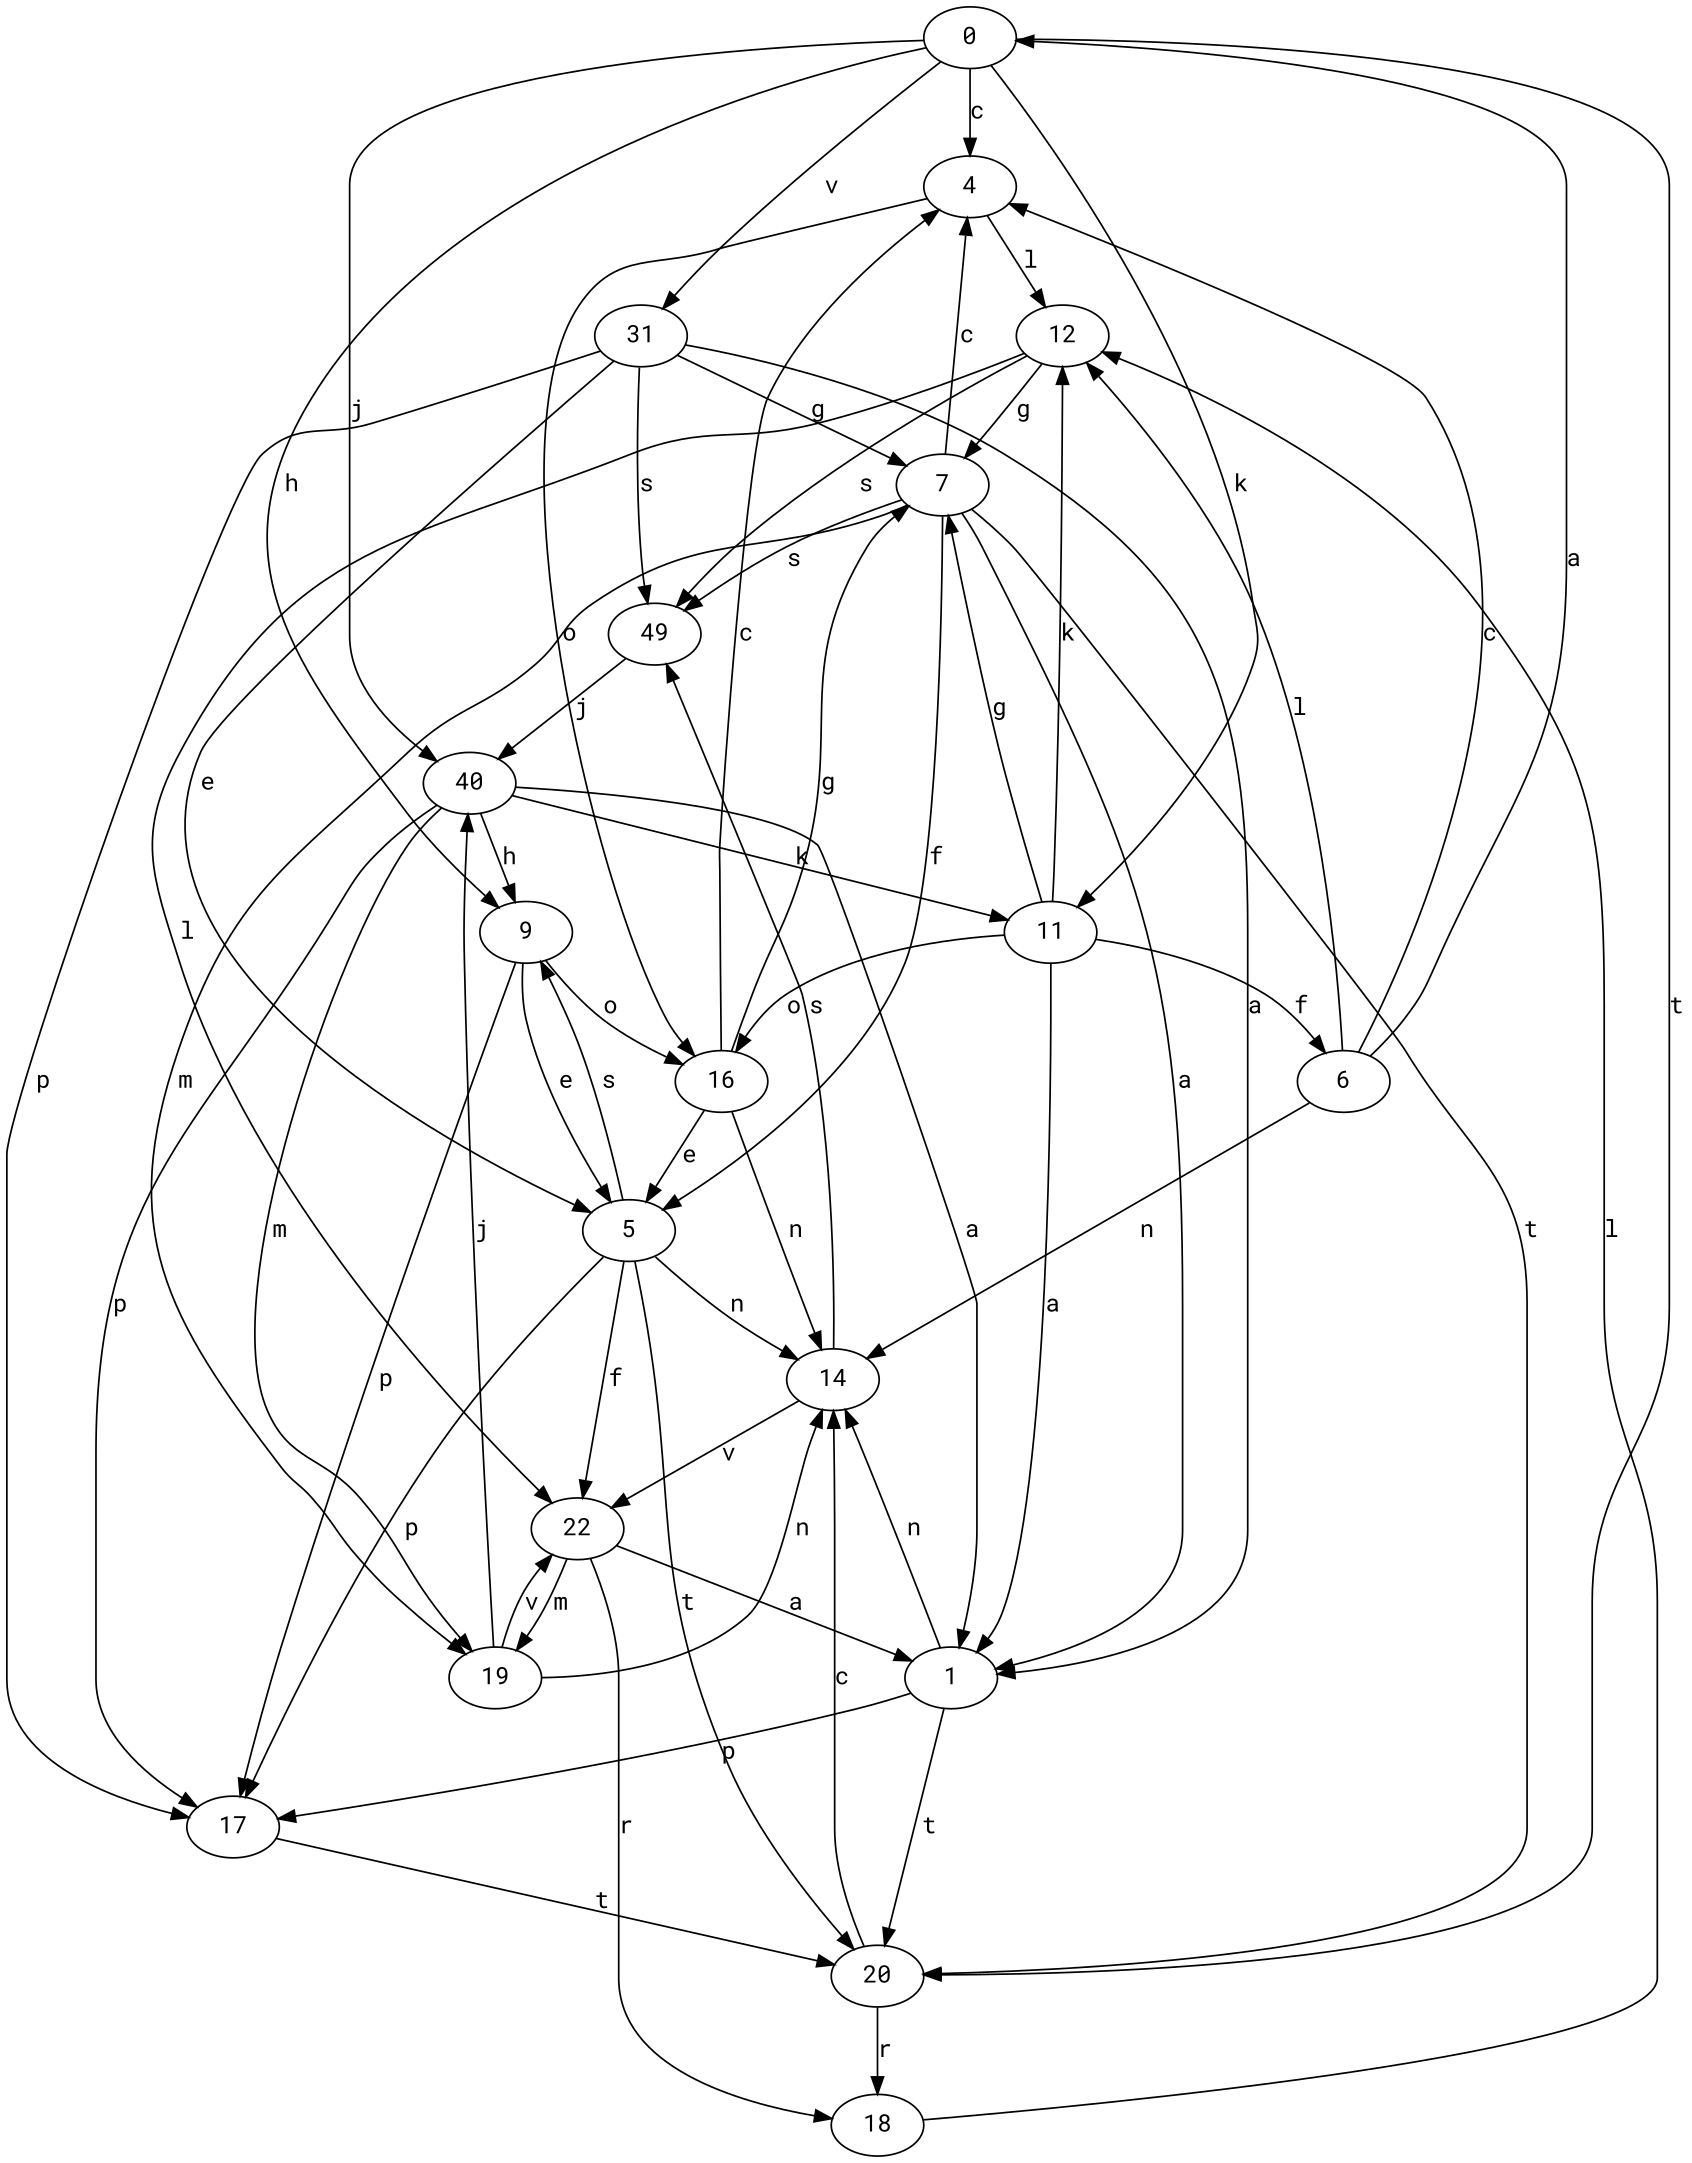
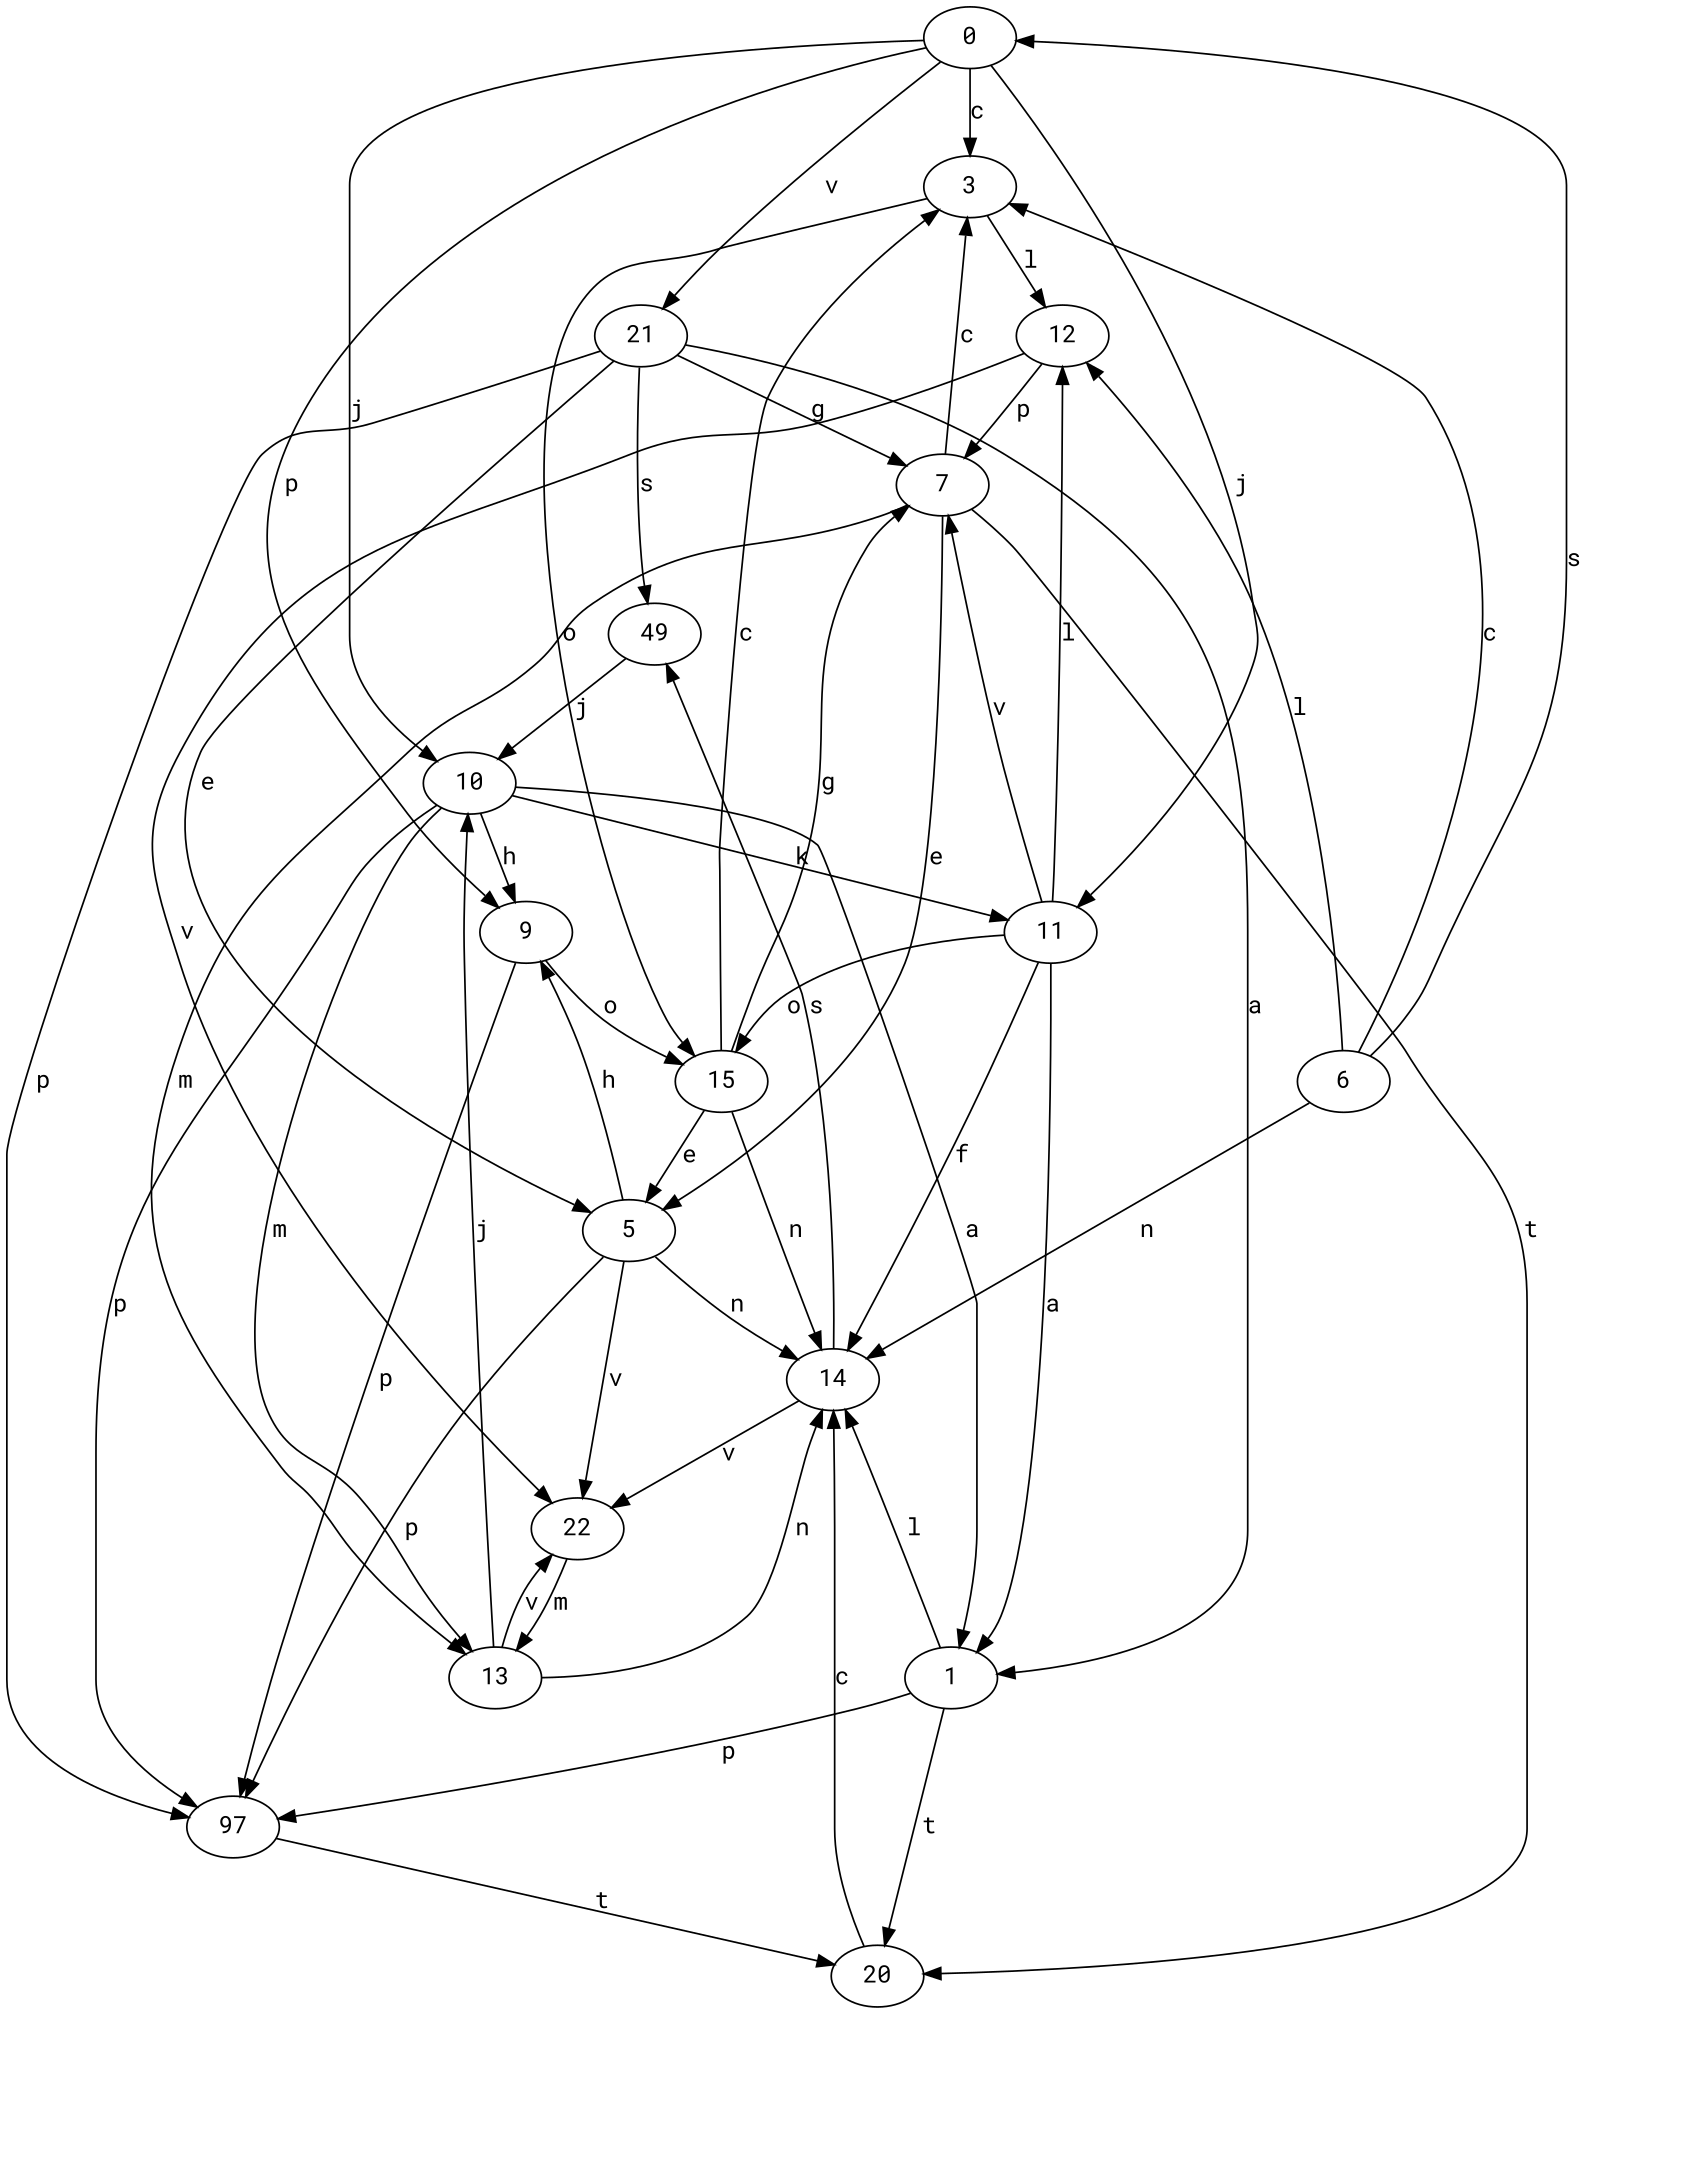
node "4": label "4" -> "3"
node "31": label "31" -> "21"
edge "12" -> "7": label "g" -> "p"
edge "12" -> "49": removed, label "s"
edge "0" -> "9": label "h" -> "p"
edge "0" -> "11": label "k" -> "j"
edge "7" -> "49": removed, label "s"
edge "6" -> "0": label "a" -> "s"
edge "11" -> "12": label "k" -> "l"
edge "11" -> "7": label "g" -> "v"
node "40": label "40" -> "10"
edge "7" -> "5": label "f" -> "e"
edge "12" -> "22": label "l" -> "v"
edge "11" -> "6": now "11" -> "14"
edge "0" -> "20": removed, label "t"
edge "9" -> "5": removed, label "e"
edge "5" -> "9": label "s" -> "h"
node "16": label "16" -> "15"
edge "7" -> "1": removed, label "a"
edge "5" -> "22": label "f" -> "v"
edge "1" -> "14": label "n" -> "l"
edge "22" -> "1": removed, label "a"
edge "5" -> "20": removed, label "t"
node "19": label "19" -> "13"
node "17": label "17" -> "97"
node "18": removed
